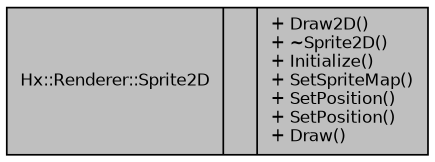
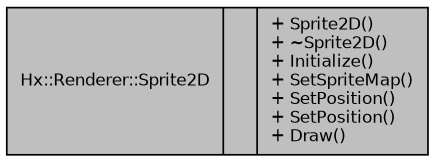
node "Hx::Renderer::Sprite2D": text "+ Draw2D()" -> "+ Sprite2D()"
